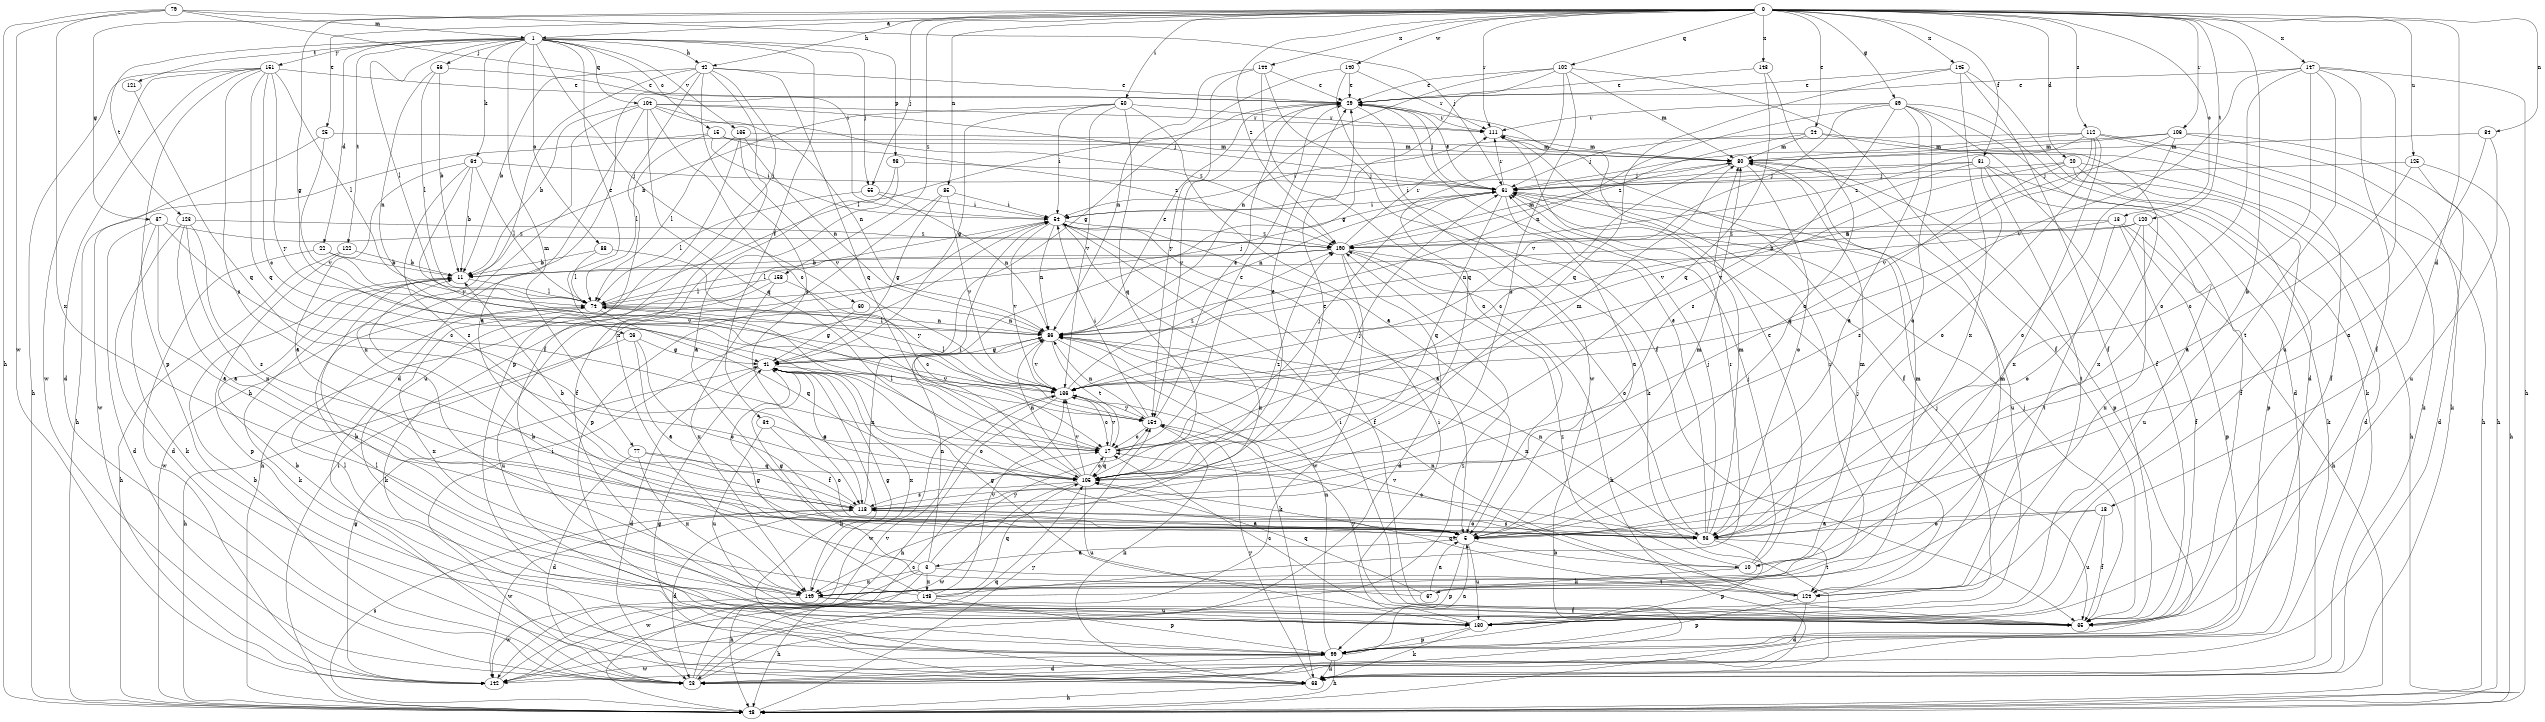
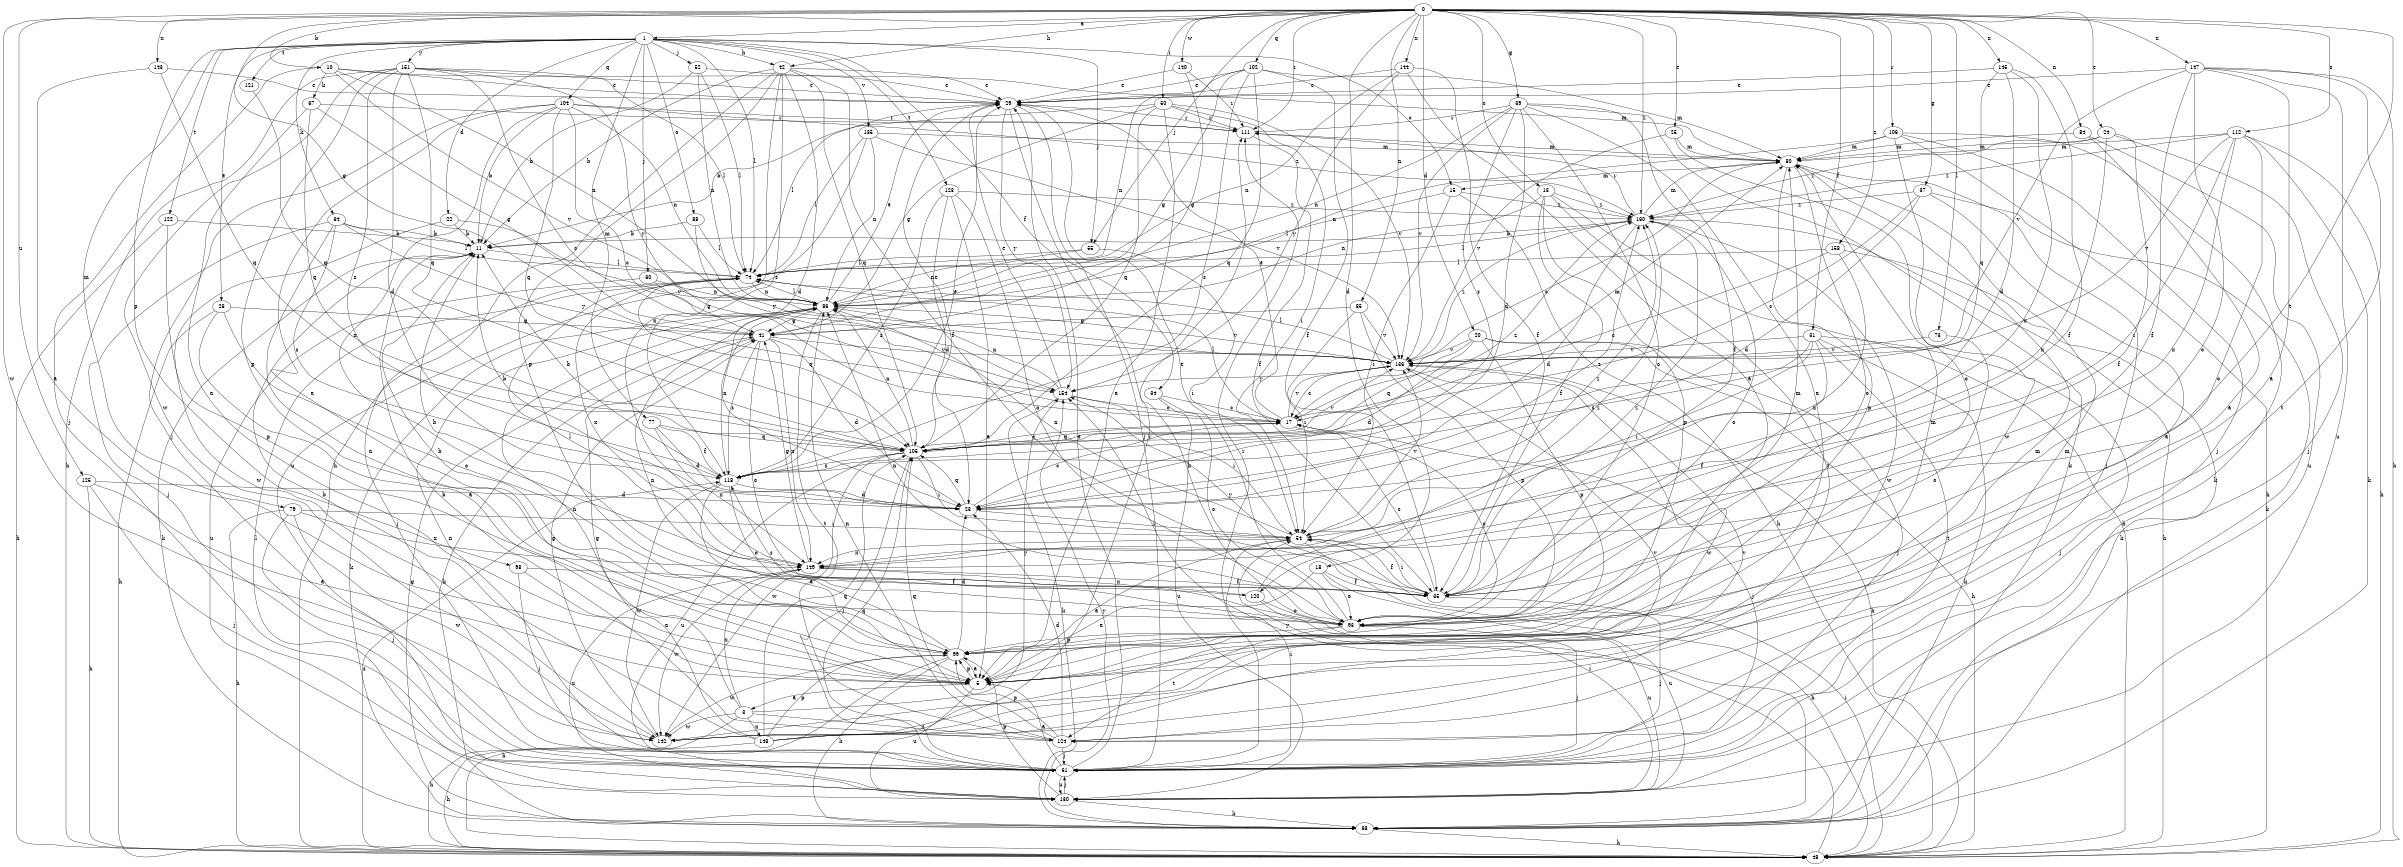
edge "79" -> "1": reversed
node "56": label "56" -> "52"
edge "15" -> "80": reversed
node "190": label "190" -> "160"
edge "147" -> "5": label "c" -> "a"
node "73": added
edge "123" -> "93": label "x" -> "o"
edge "86" -> "17": now "86" -> "124"
edge "3" -> "41": removed, label "g"
edge "5" -> "10": removed, label "b"
edge "120" -> "149": reversed
edge "140" -> "142": now "0" -> "142"
